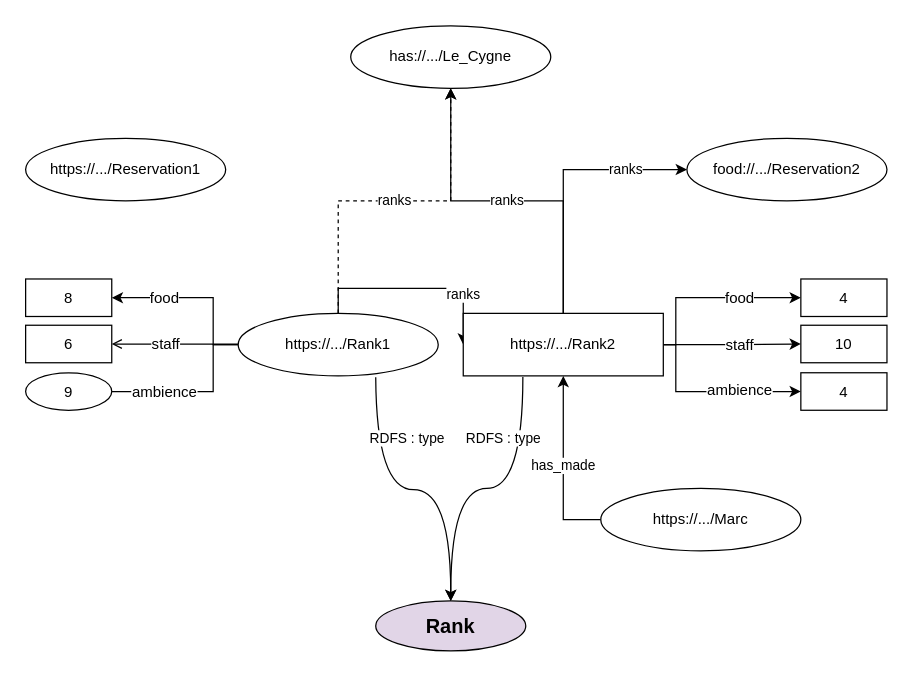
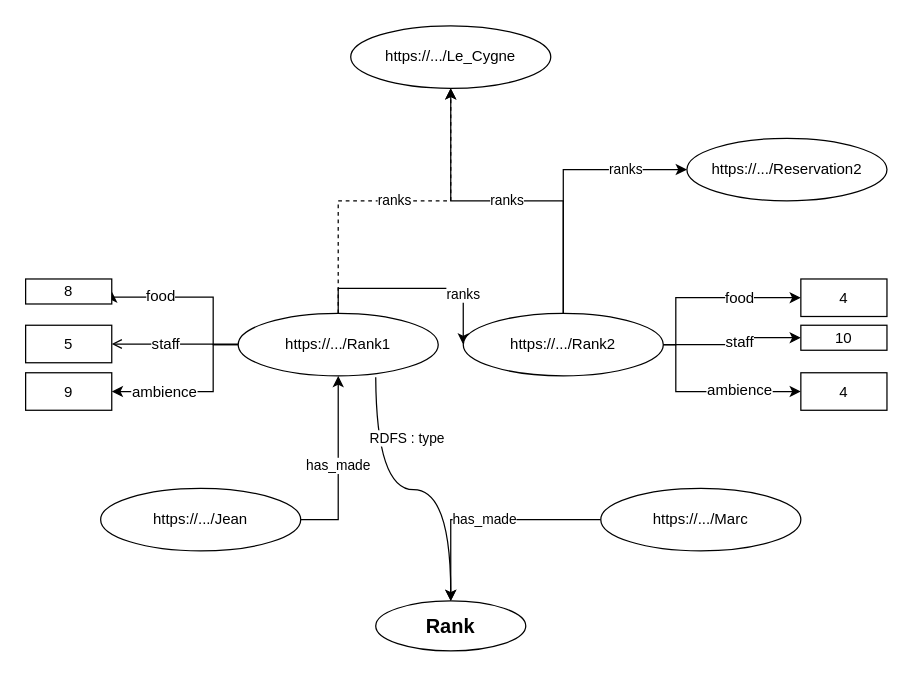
node "has://.../Le_Cygne": label "has://.../Le_Cygne" -> "https://.../Le_Cygne"
node "https://.../Reservation1": removed
node "food://.../Reservation2": label "food://.../Reservation2" -> "https://.../Reservation2"
node "8": size 86x38 -> 86x25
node "6": label "6" -> "5"
node "https://.../Rank2": shape rectangle -> ellipse
node "10": size 86x38 -> 86x25
node "9": shape ellipse -> rectangle
edge "https://.../Rank1" -- "9": arrowhead none -> classic
edge "https://.../Marc" -> "https://.../Rank2": now "https://.../Marc" -> "Rank"
edge "https://.../Jean" -> "https://.../Rank1": added, label "has_made"
edge "https://.../Rank2" -> "Rank": removed, label "RDFS : type"
node "https://.../Jean": added
node "Rank": fillcolor #e1d5e7 -> #ffffff
